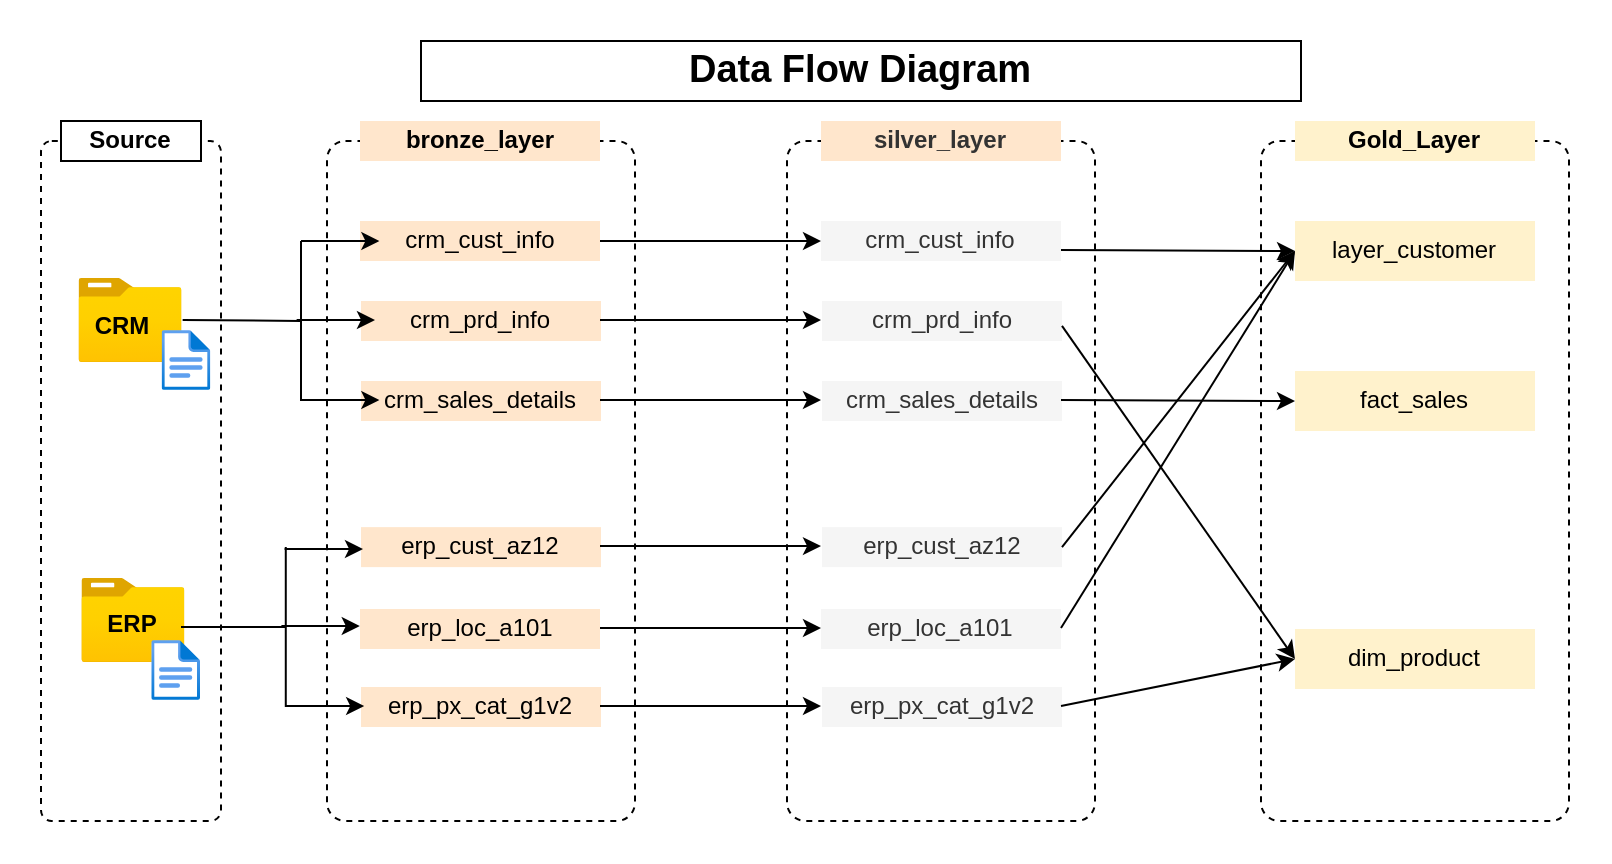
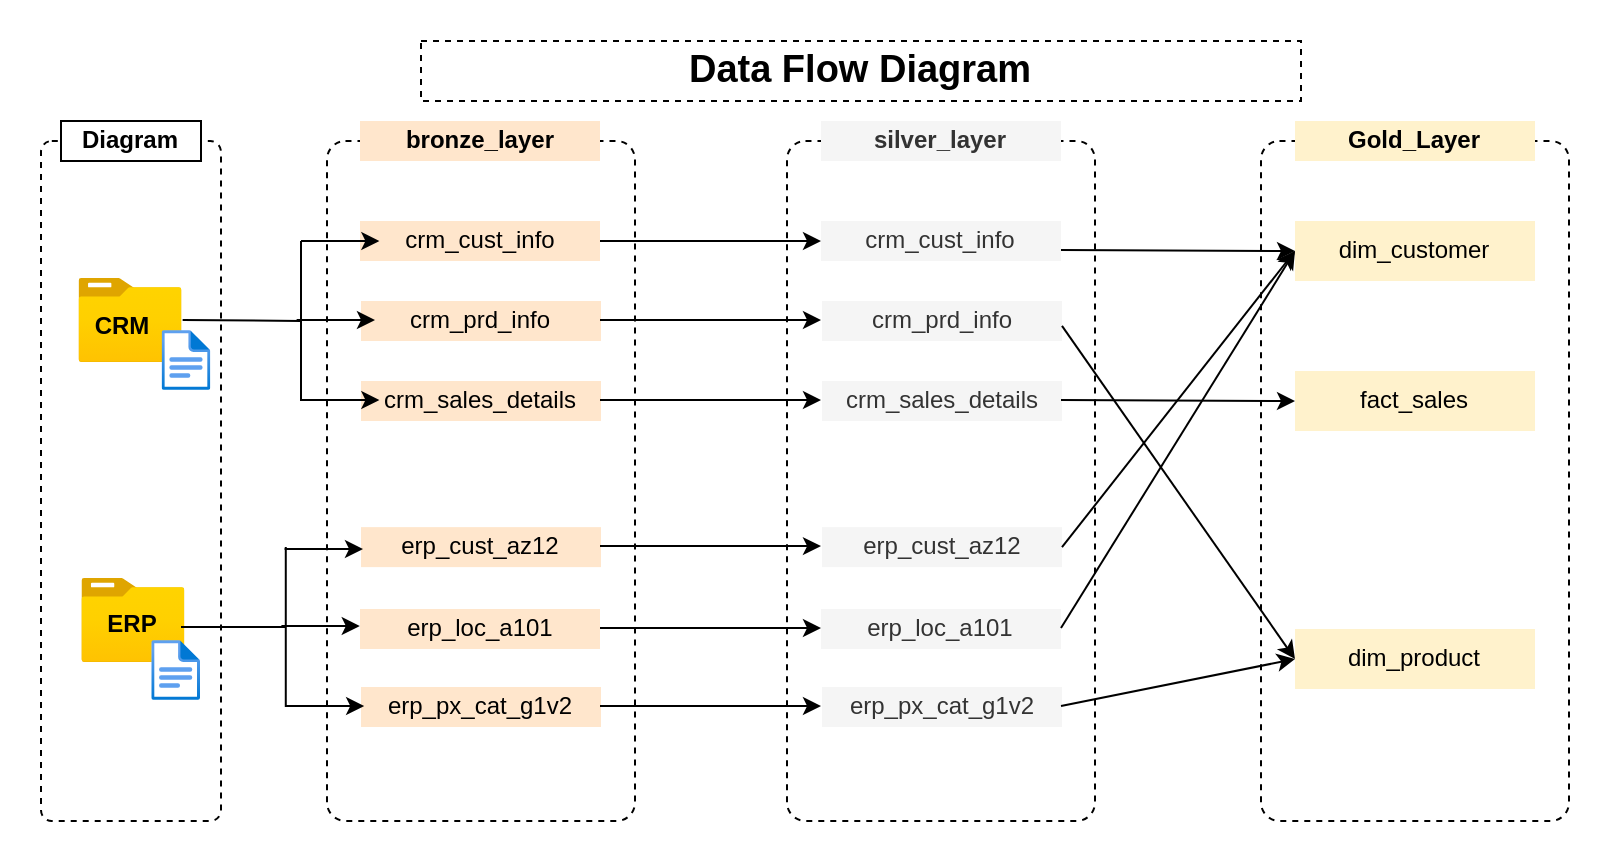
node "Data Flow Diagram": style solid -> dashed
node "Source": label "Source" -> "Diagram"
node "silver_layer": fillcolor #ffe6cc -> #f5f5f5
node "layer_customer": label "layer_customer" -> "dim_customer"
